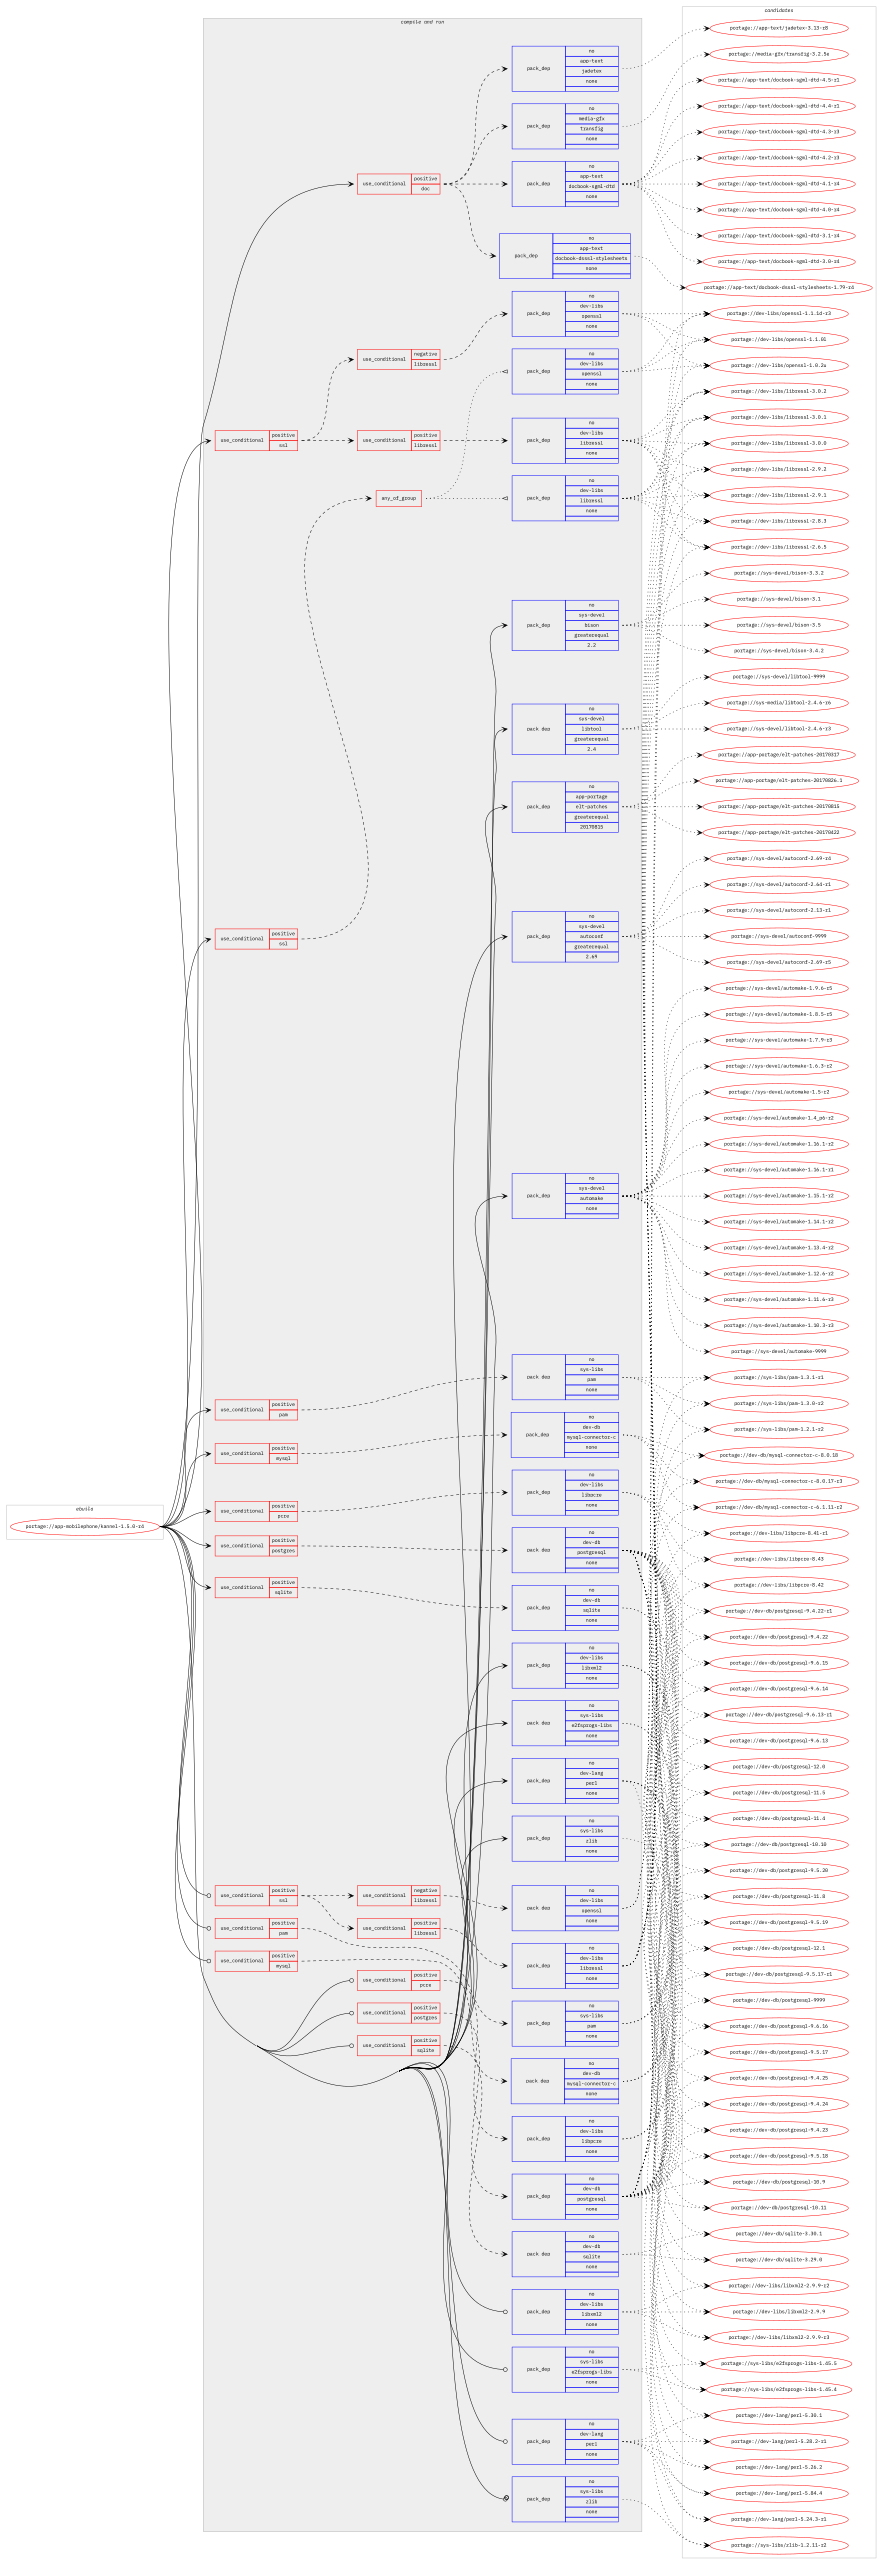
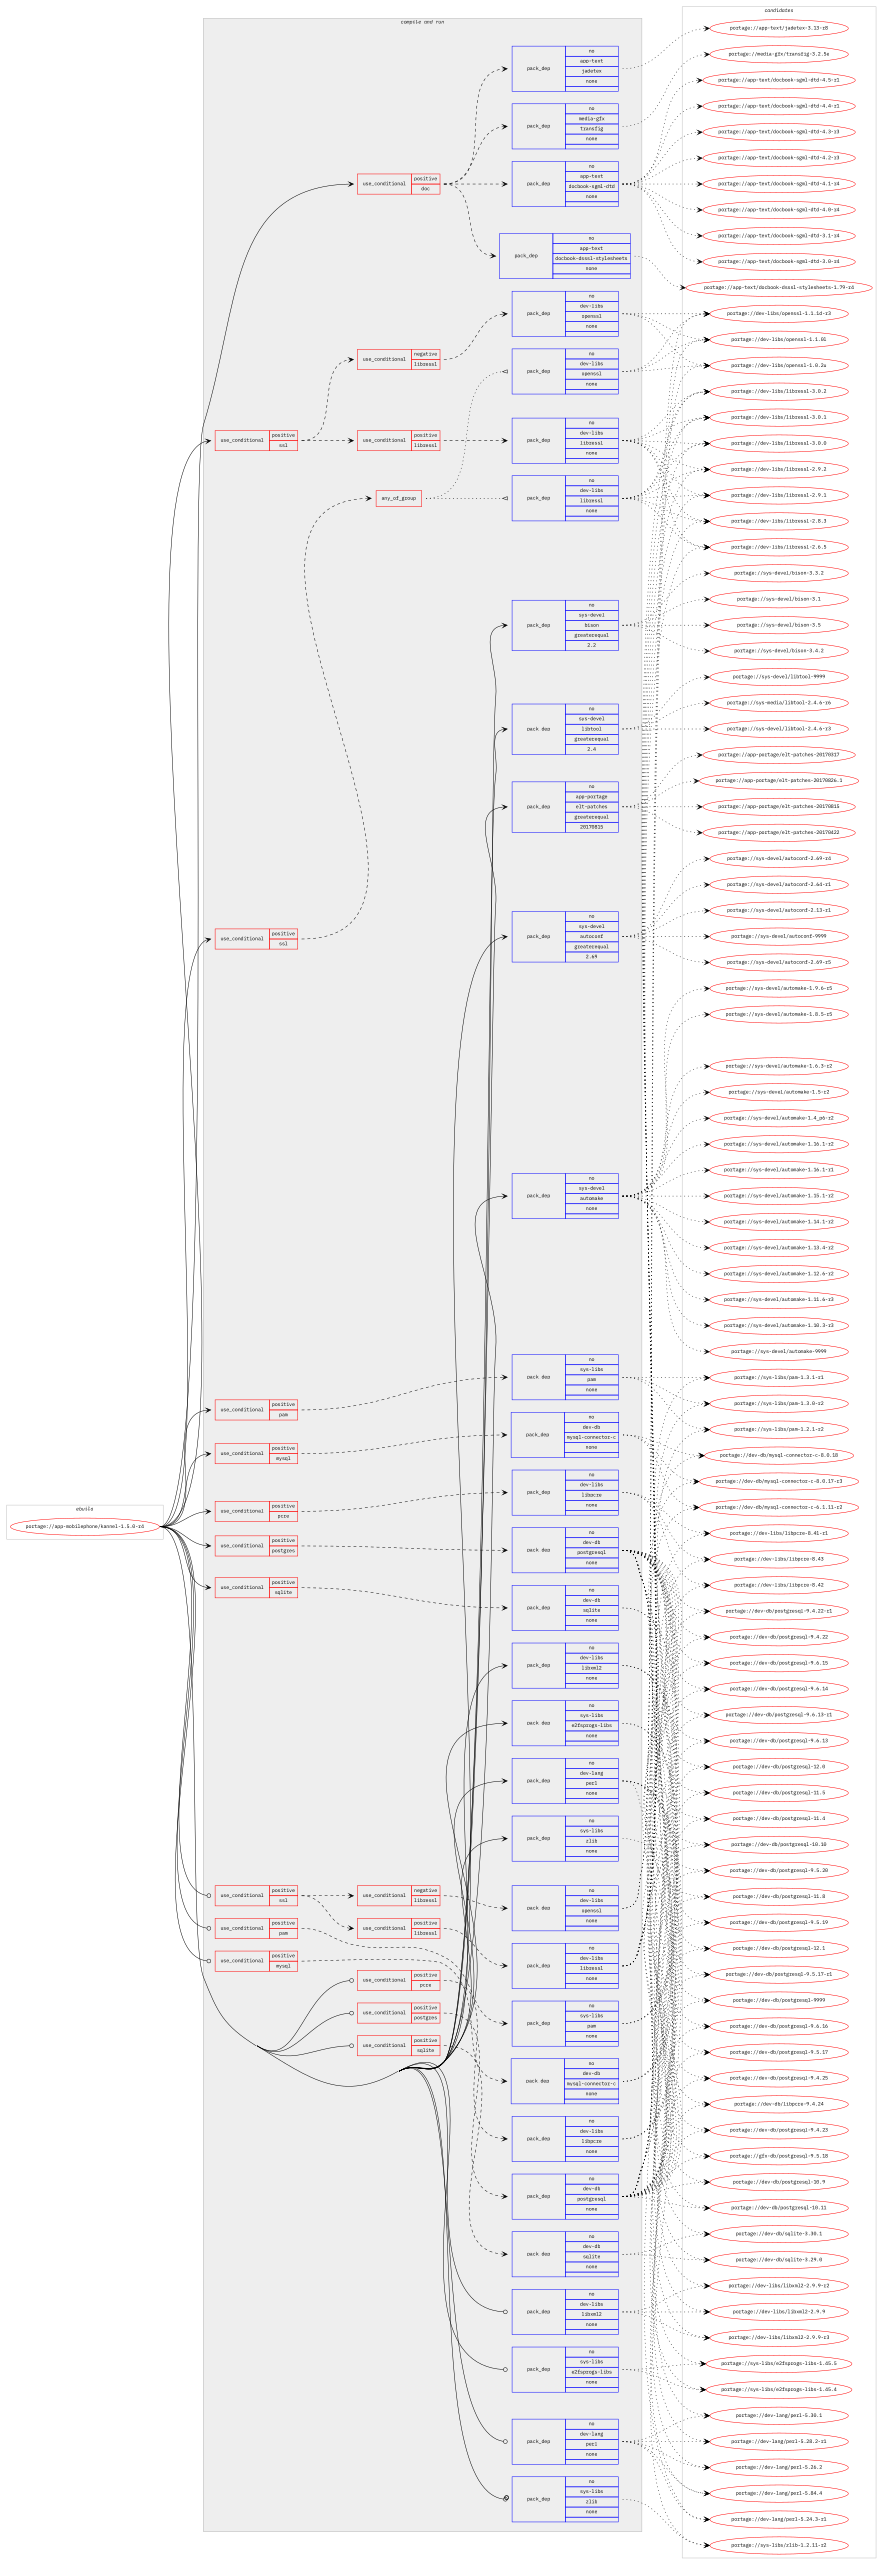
node "portage://sys-devel/automake-1.7.9-r3": removed
node "portage://dev-db/postgresql-9.4.24": label "portage://dev-db/postgresql-9.4.24" -> "portage://dev-db/libpcre-9.4.24"
node "portage://dev-db/postgresql-9.5.18": label "portage://dev-db/postgresql-9.5.18" -> "portage://gfx-db/postgresql-9.5.18"
